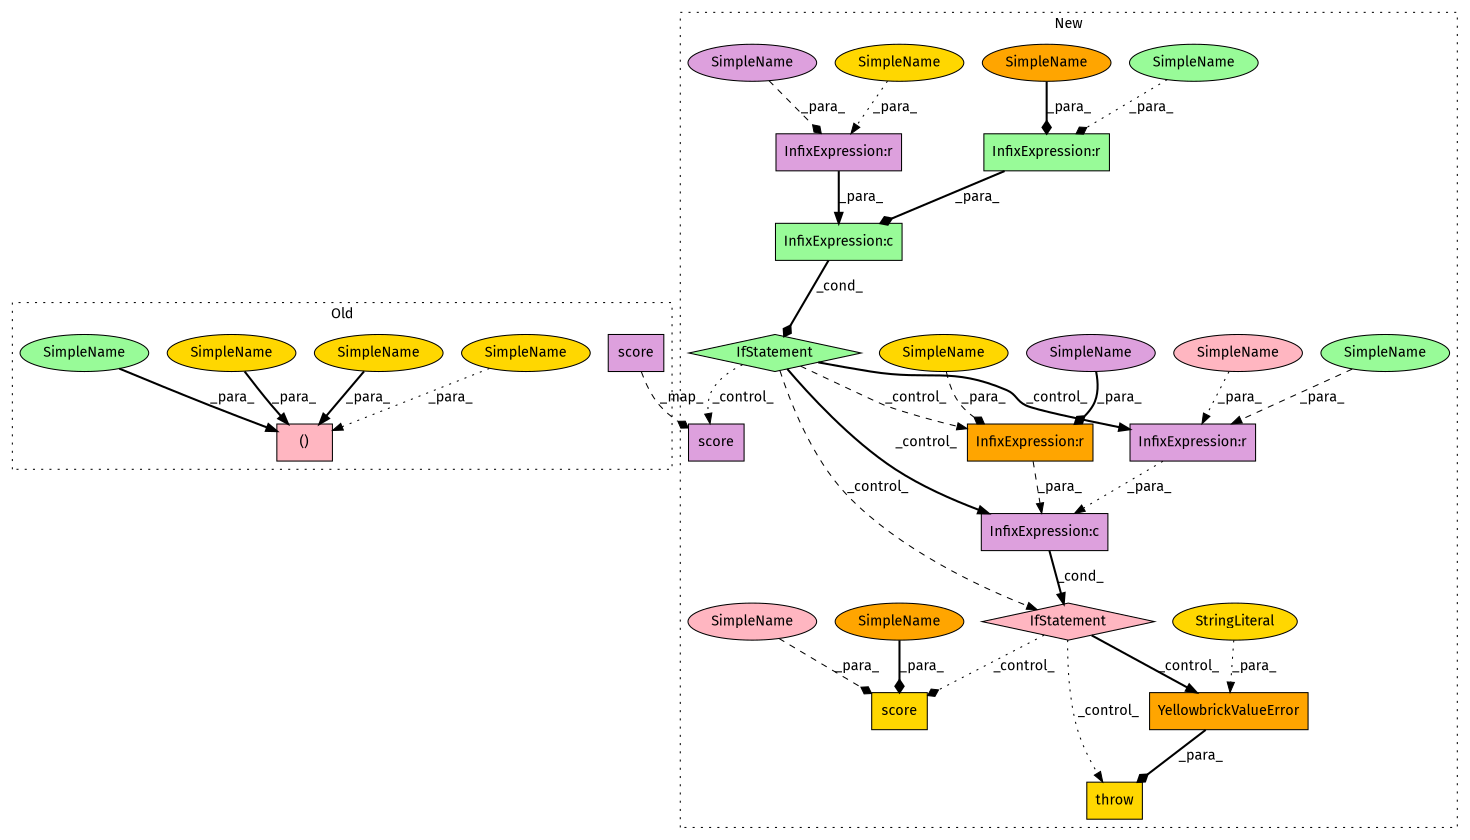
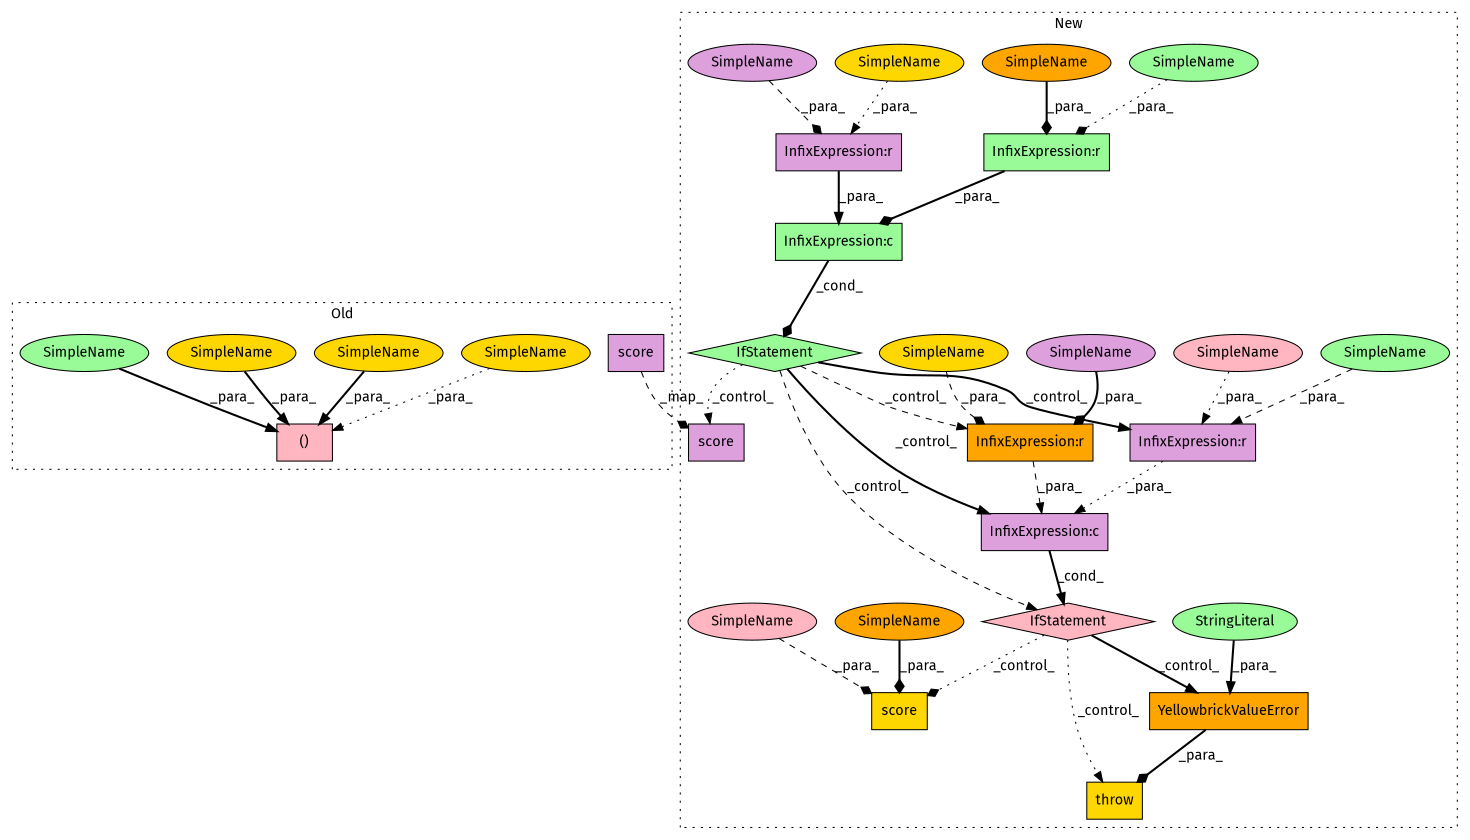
node "StringLiteral": fillcolor gold -> palegreen
edge "StringLiteral" -> "YellowbrickValueError": style dotted -> bold
